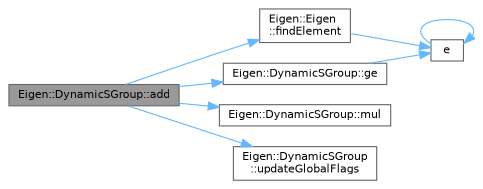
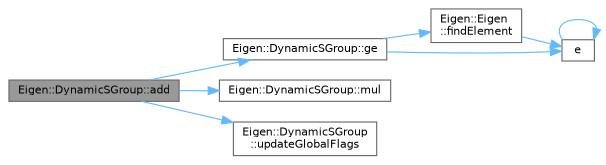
edge "Eigen::DynamicSGroup::add" -> "Eigen::Eigen ::findElement": now "Eigen::DynamicSGroup::ge" -> "Eigen::Eigen ::findElement"
